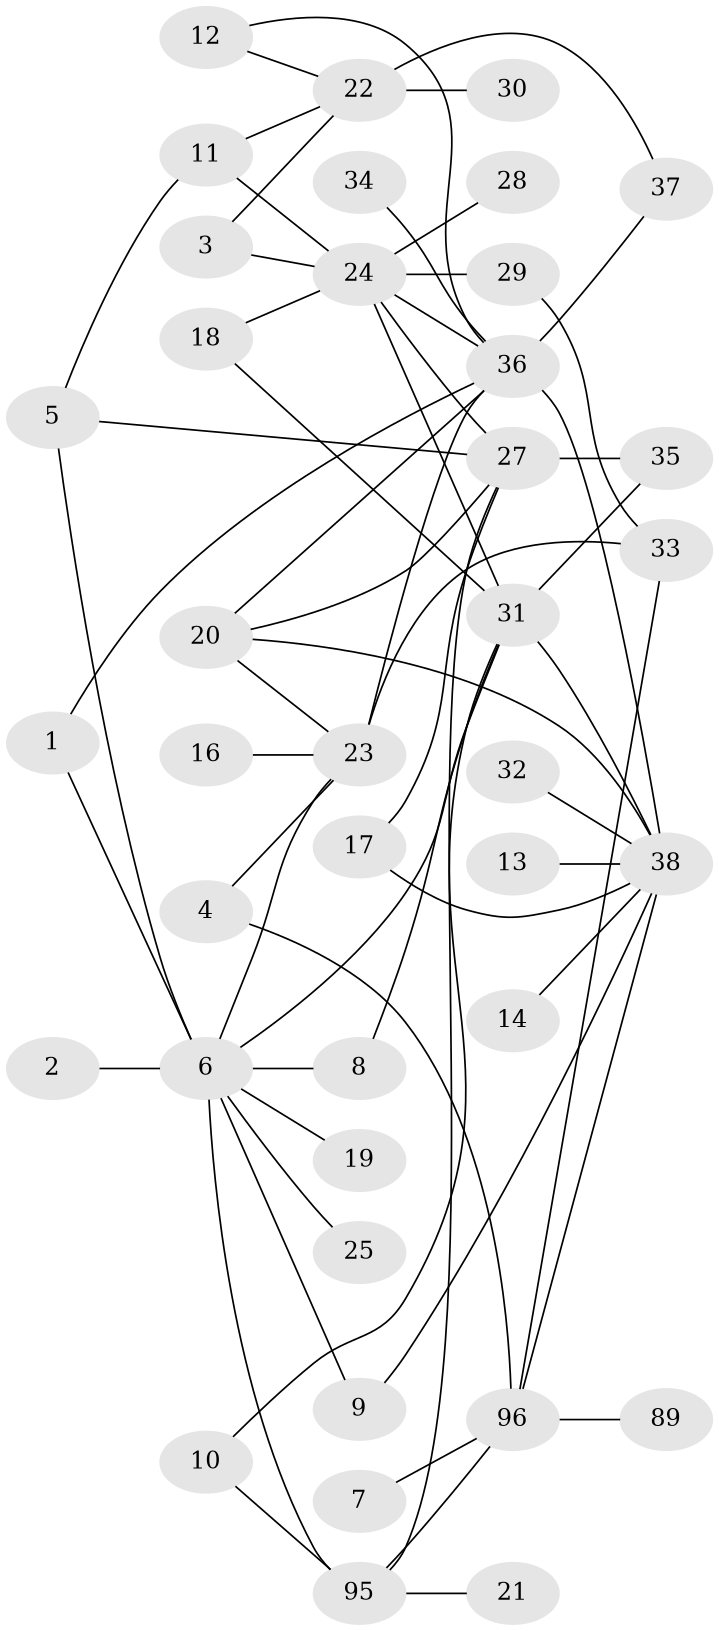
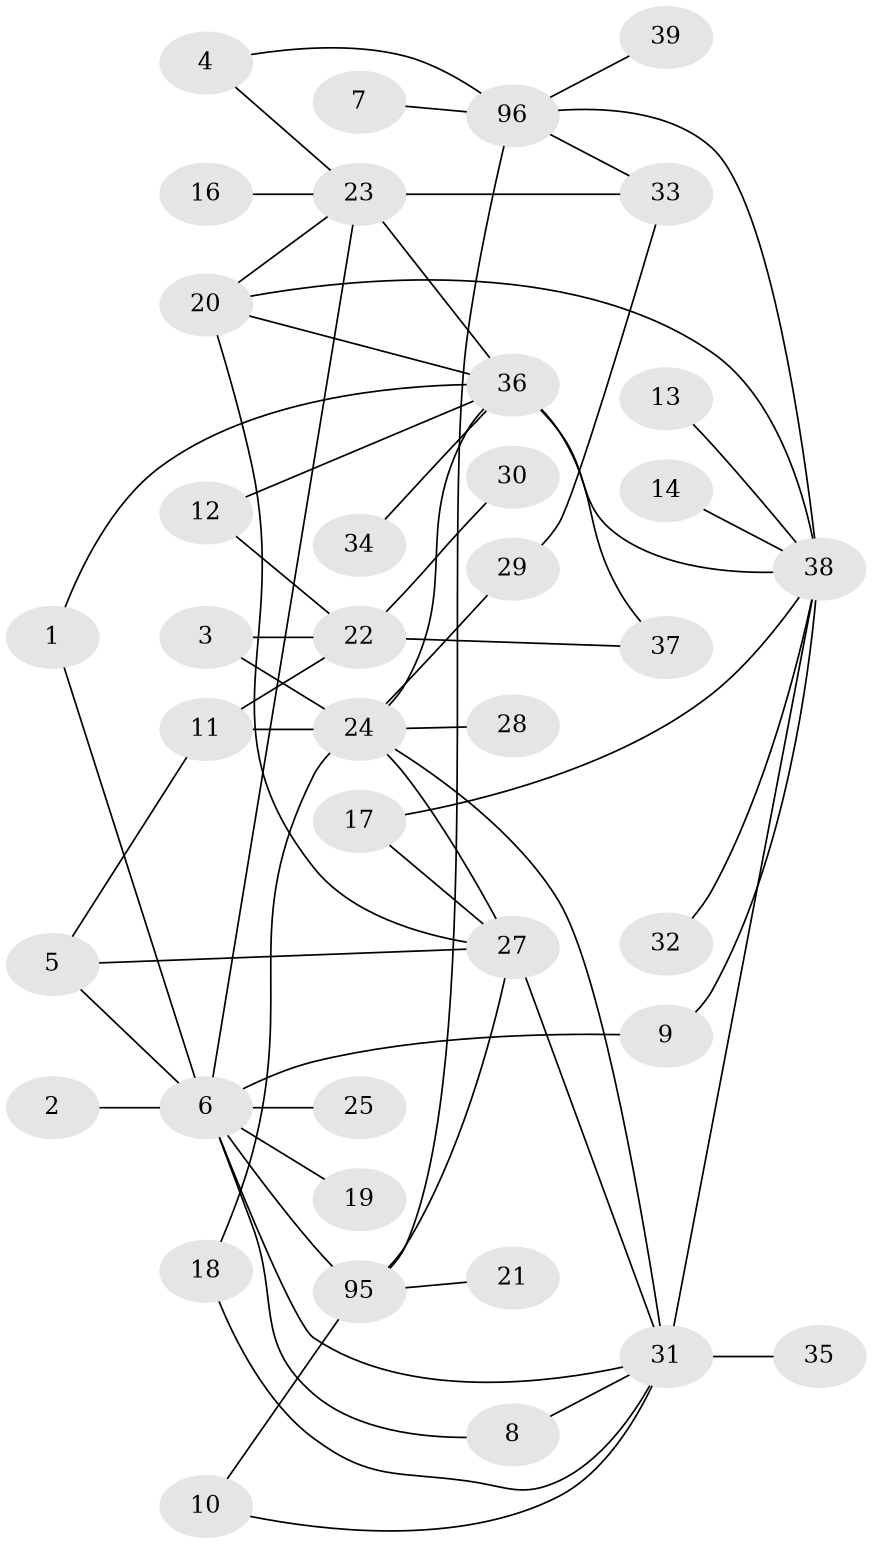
edge "27" -- "35": now "27" -- "31"
node "89": label "89" -> "39"
